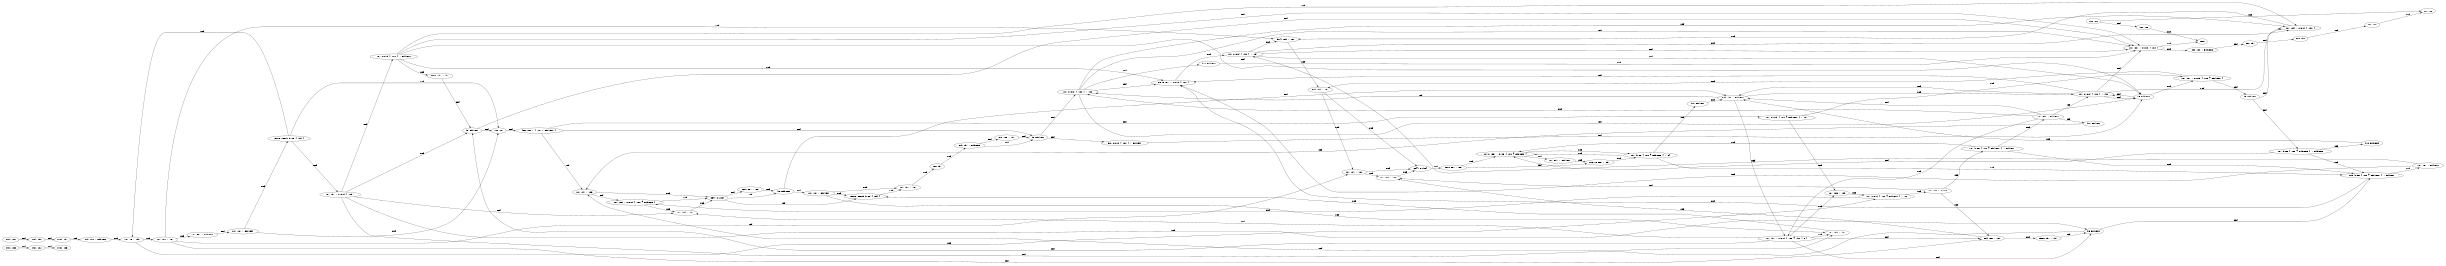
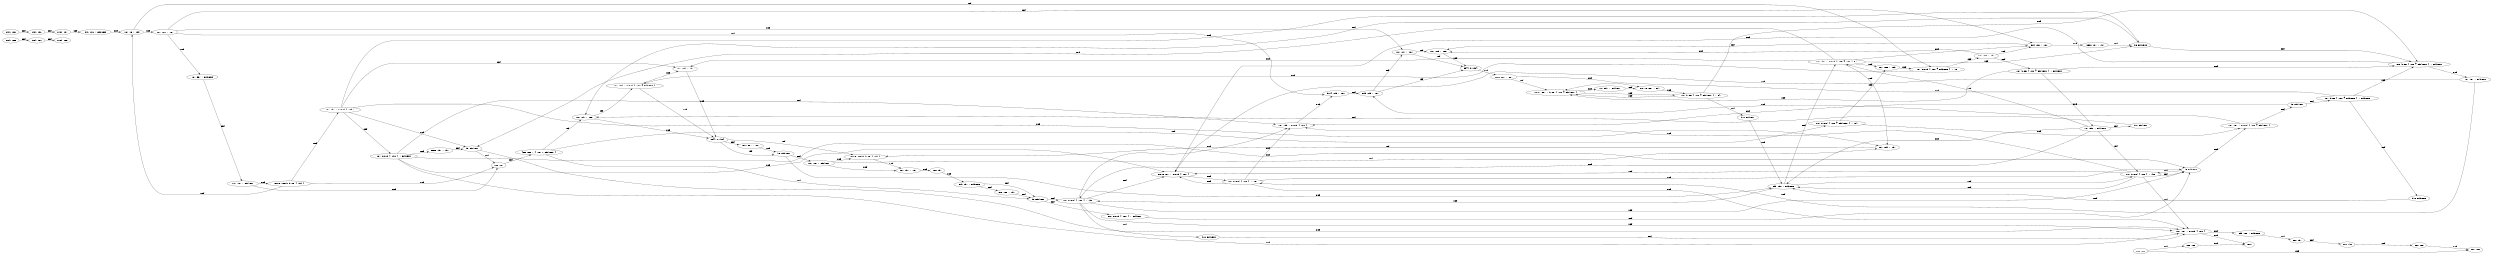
edge "mov qword [ rsp ] , rax" -> "imul rdi , r14": now "mov qword [ rsp ] , rax" -> "cmove rax , qword [ rsp ]"
node "mov r12 , qword": label "mov r12 , qword" -> "mov r12 , rdx"
